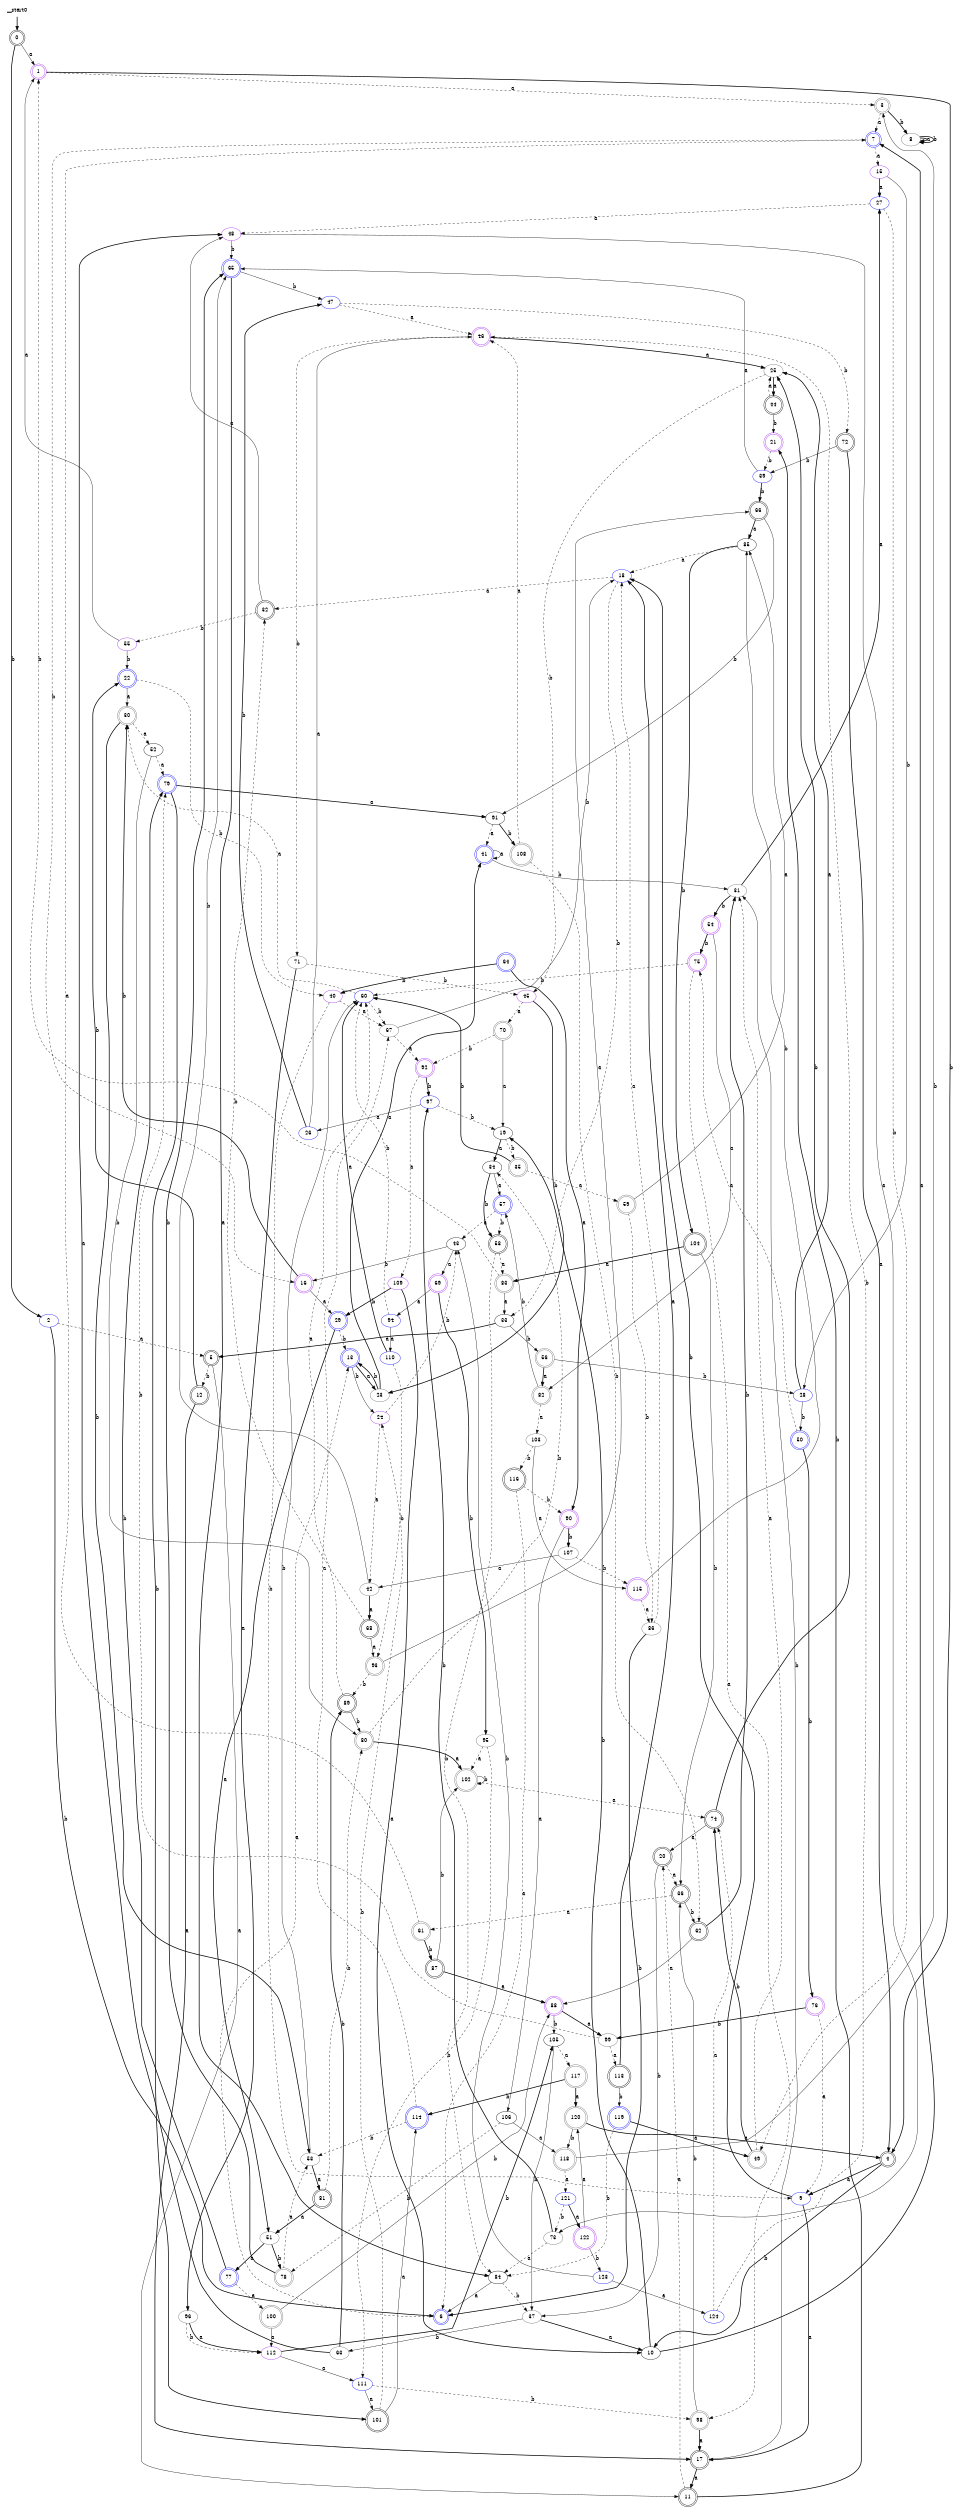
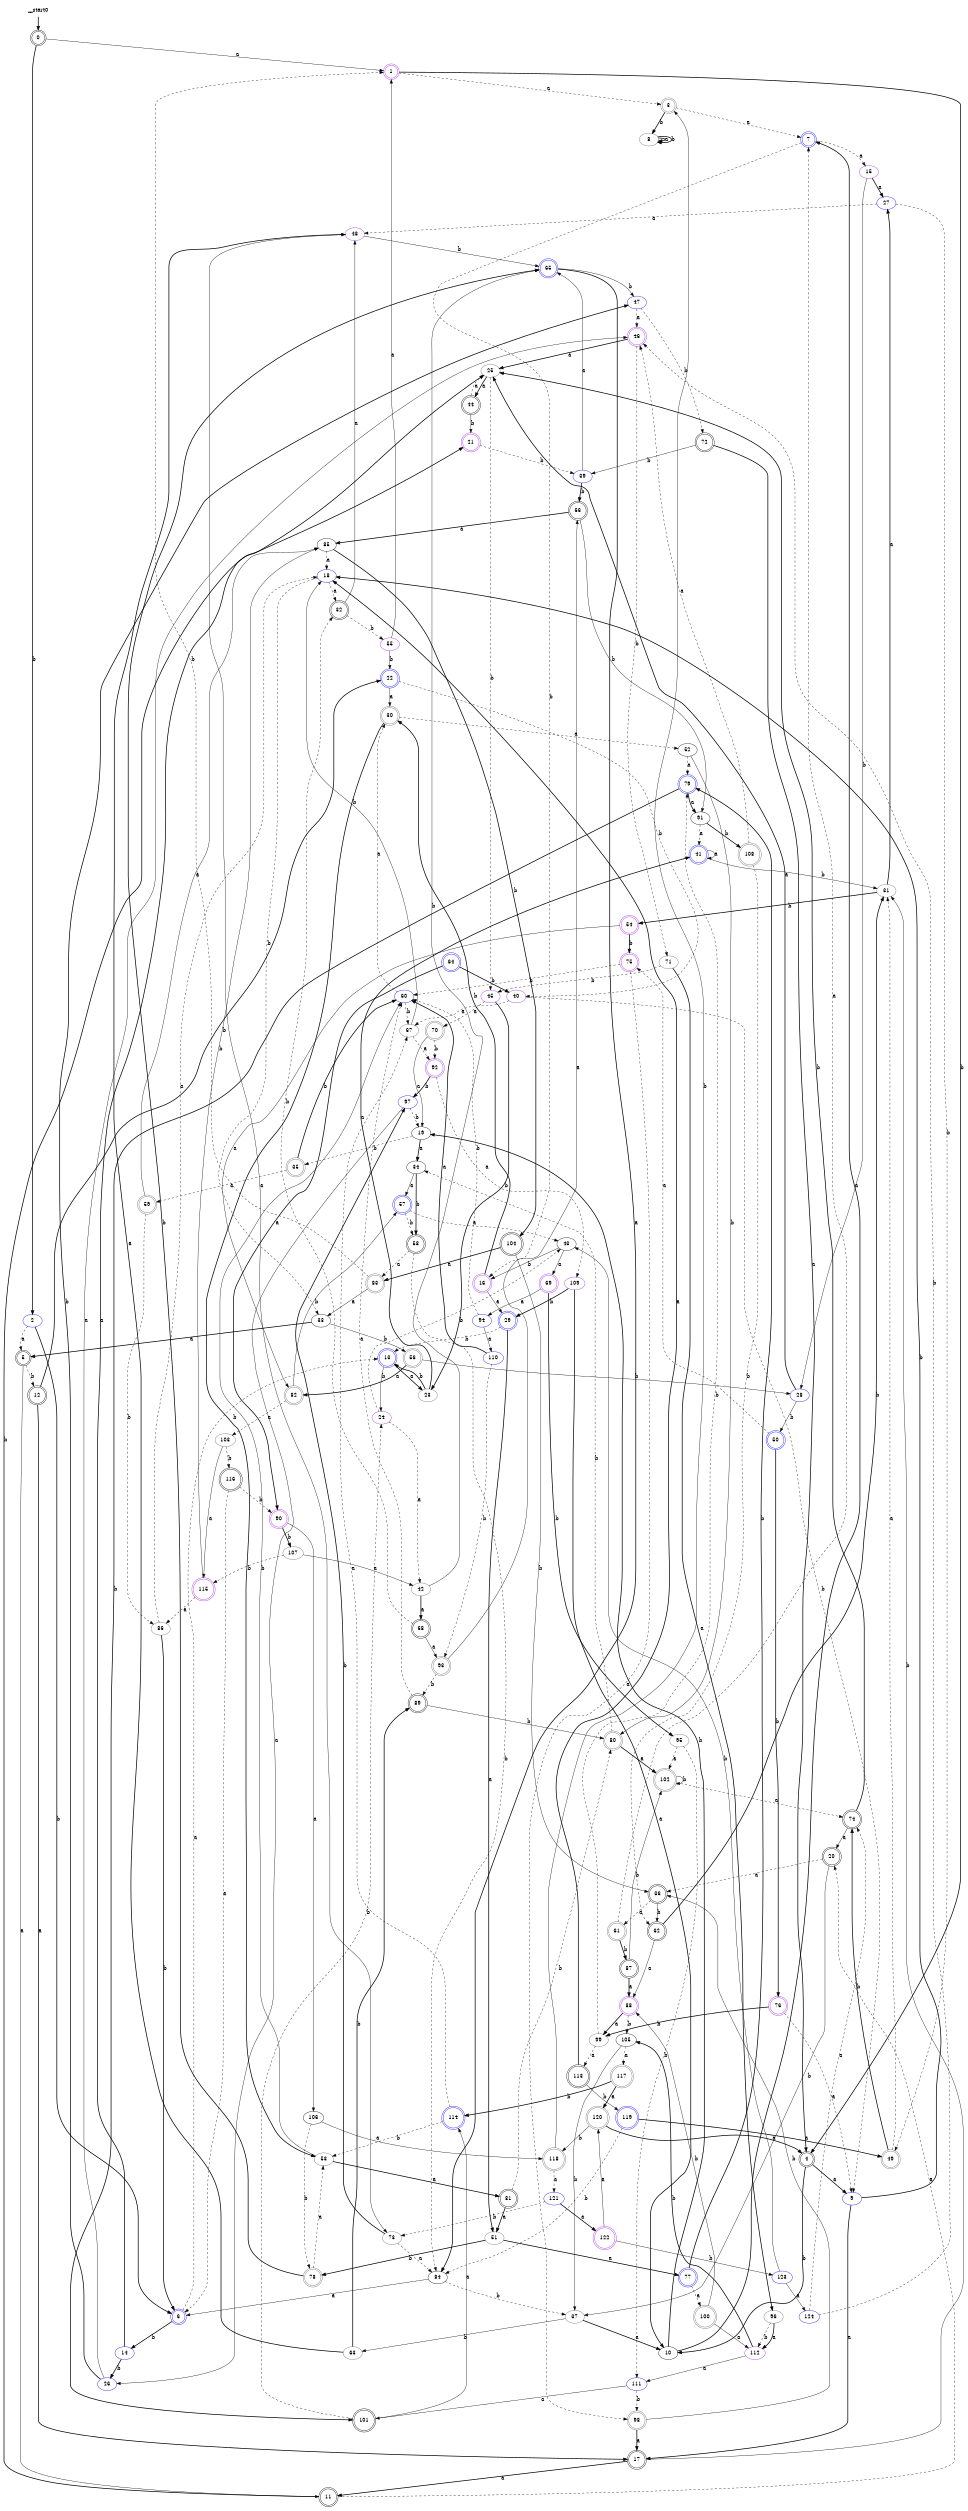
edge "88" -> "105": style solid -> dashed
node "14": added
